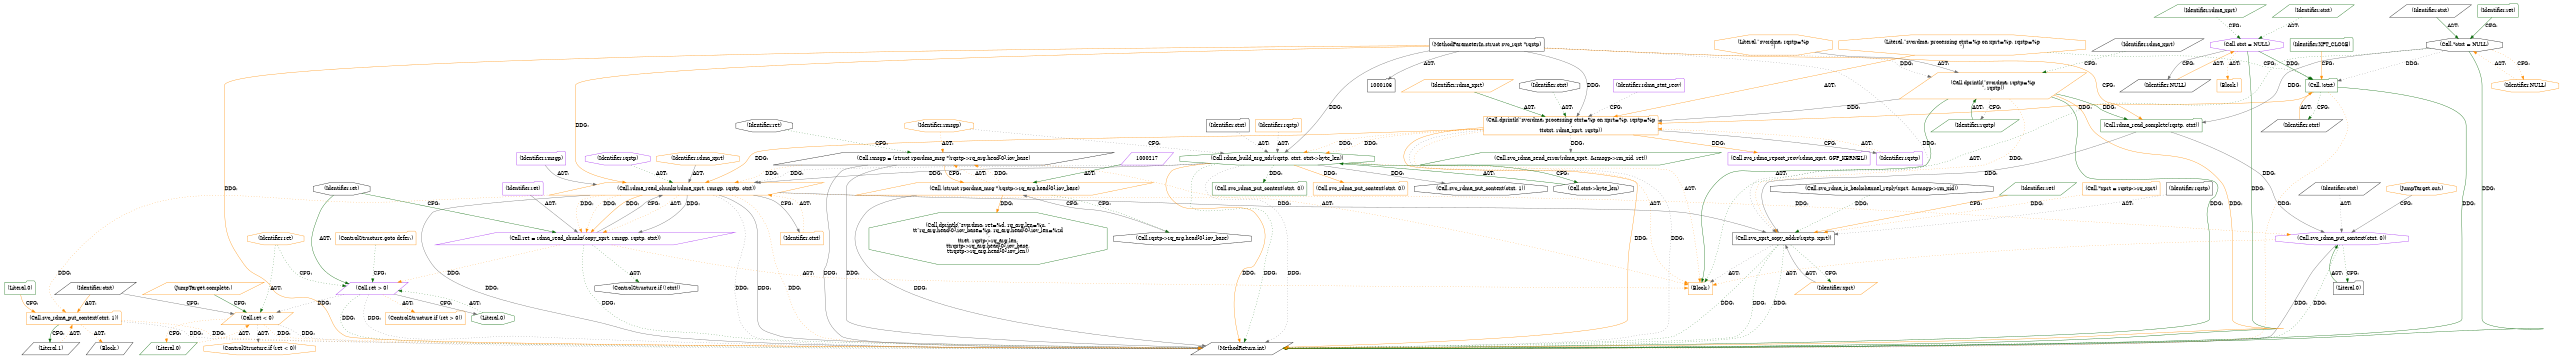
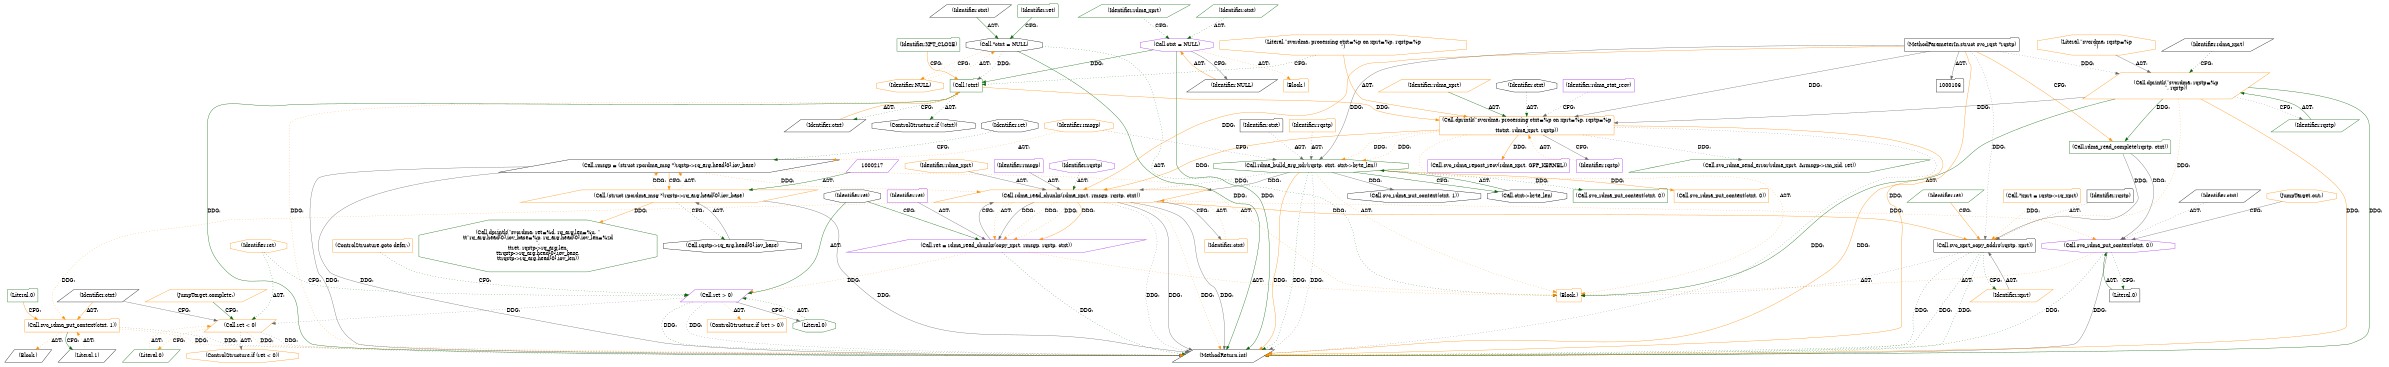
edge "(Call,*ctxt = NULL)" -> "(Call,rdma_read_complete(rqstp, ctxt))": removed, label "DDG:"
node "(Call,svc_rdma_is_backchannel_reply(xprt, &rmsgp->rm_xid))": removed
edge "(Call,rqstp->rq_arg.head[0].iov_base)" -> "(Call,(struct rpcrdma_msg *)rqstp->rq_arg.head[0].iov_base)": label "CFG: " -> "AST: "
edge "(Call,rdma_read_chunks(rdma_xprt, rmsgp, rqstp, ctxt))" -> "(Call,svc_xprt_copy_addrs(rqstp, xprt))": color gray40 -> darkorange
edge "(Call,ret = rdma_read_chunks(copy_xprt, rmsgp, rqstp, ctxt))" -> "(ControlStructure,if (!ctxt))": now "(Call,!ctxt)" -> "(ControlStructure,if (!ctxt))"
